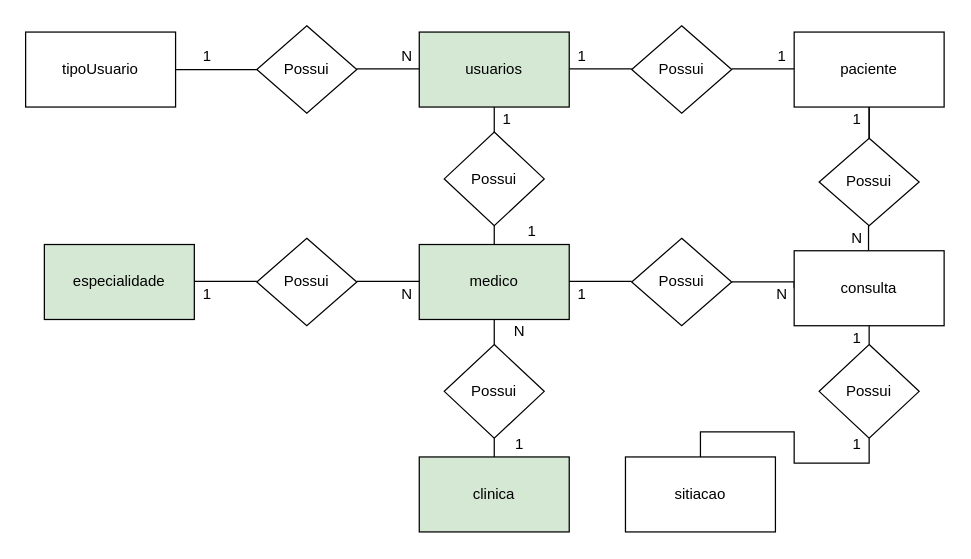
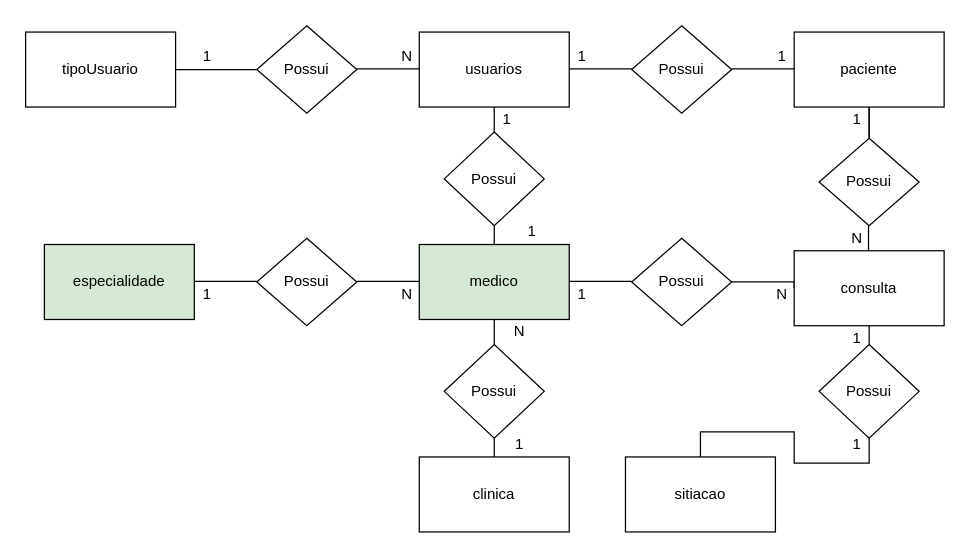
node "usuarios": fillcolor #d5e8d4 -> #ffffff
node "clinica": fillcolor #d5e8d4 -> #ffffff
